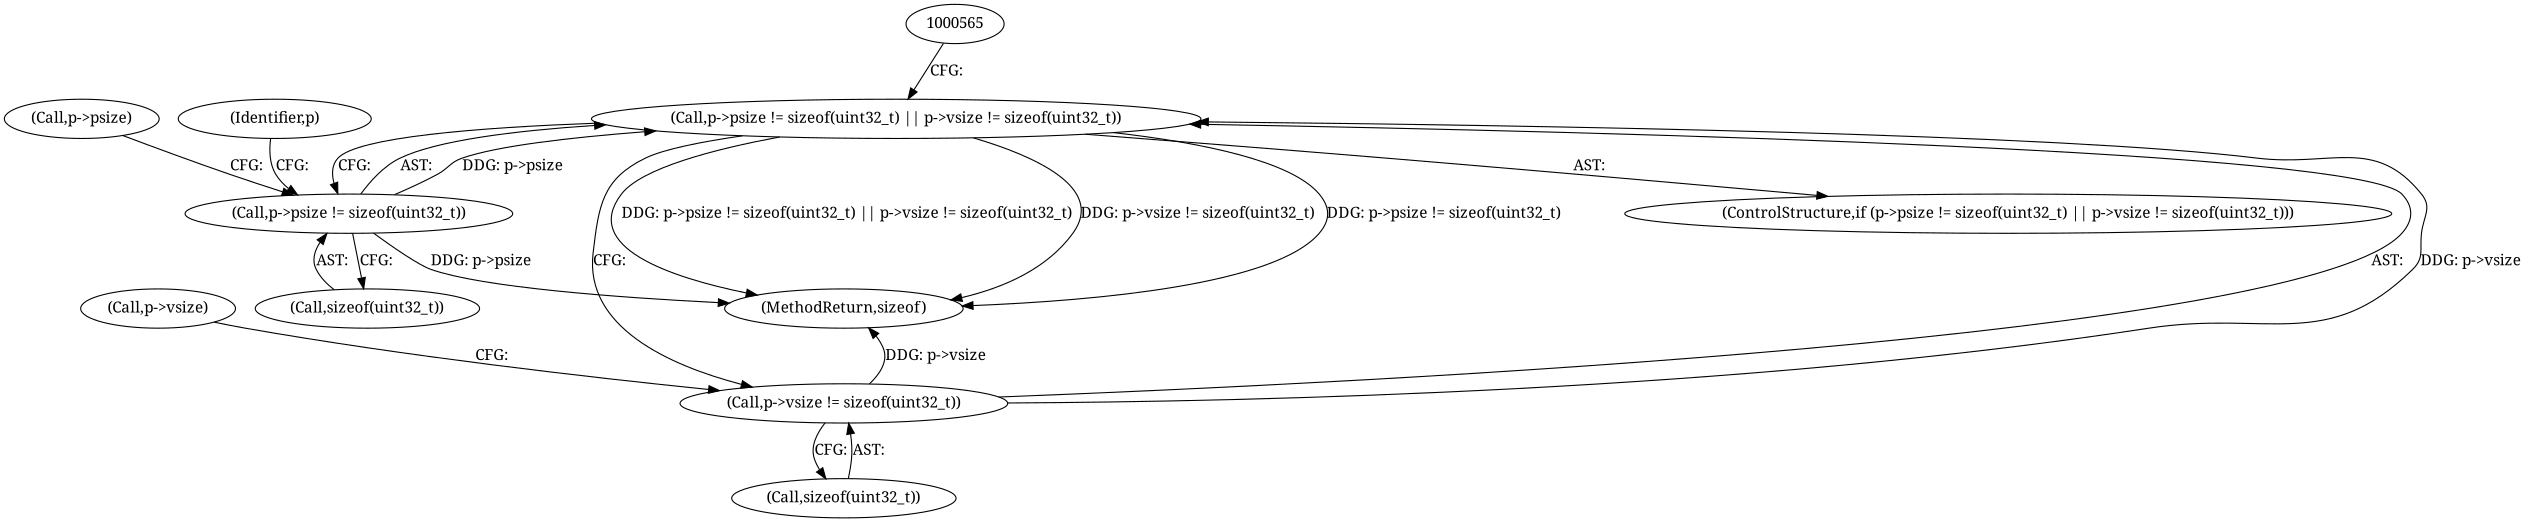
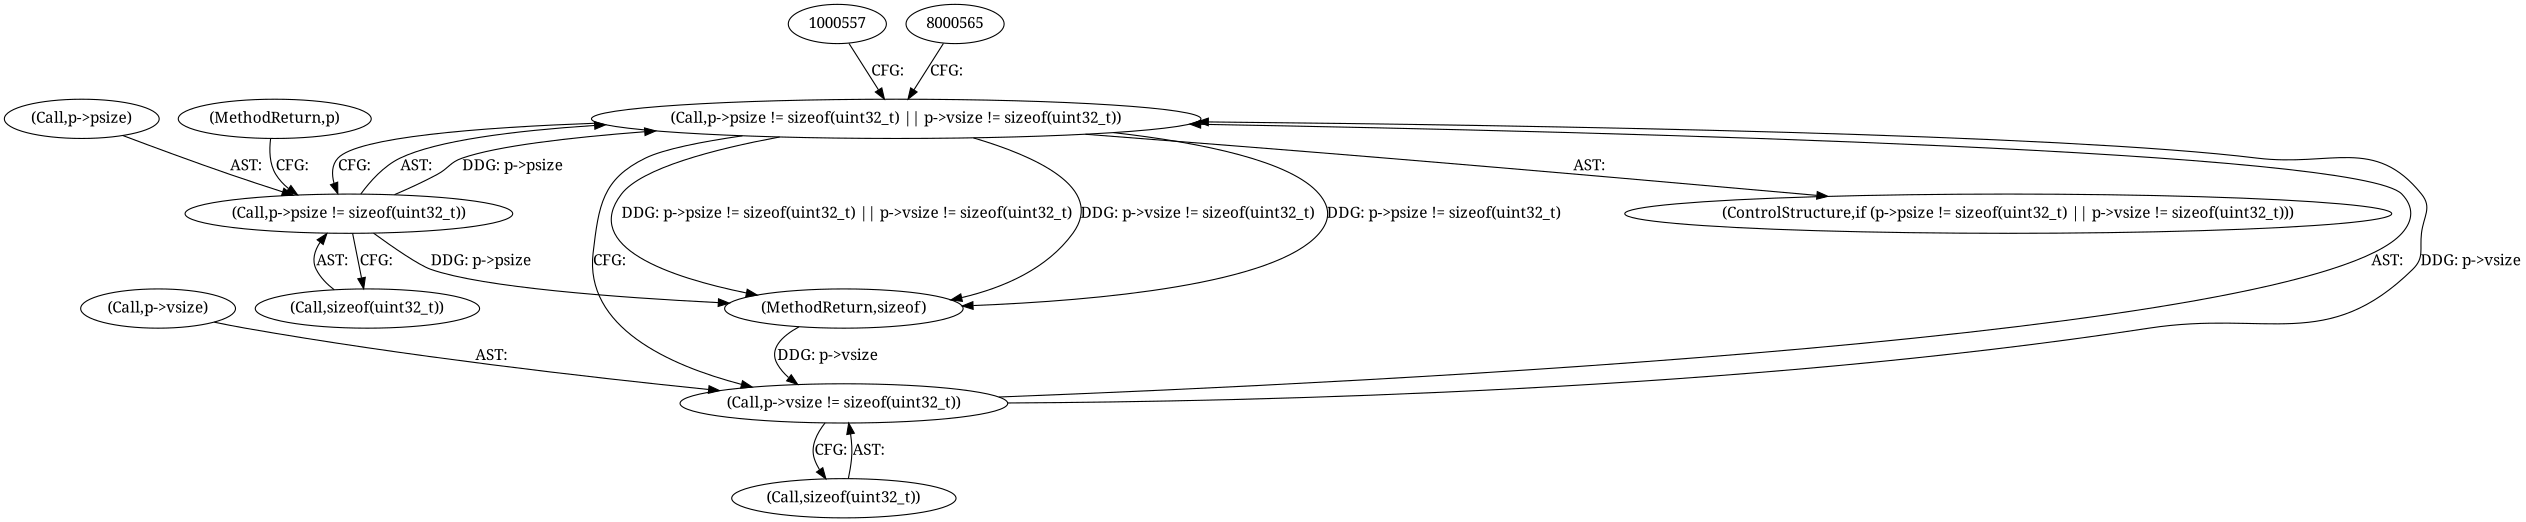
node "1000557": added
node "1000565": label "1000565" -> "8000565"
node "(Identifier,p)": label "(Identifier,p)" -> "(MethodReturn,p)"
edge "(Call,p->psize)" -> "(Call,p->psize != sizeof(uint32_t))": label "CFG: " -> "AST: "
edge "(Call,p->vsize)" -> "(Call,p->vsize != sizeof(uint32_t))": label "CFG: " -> "AST: "
edge "(Call,p->vsize != sizeof(uint32_t))" -> "(MethodReturn,sizeof)": reversed
